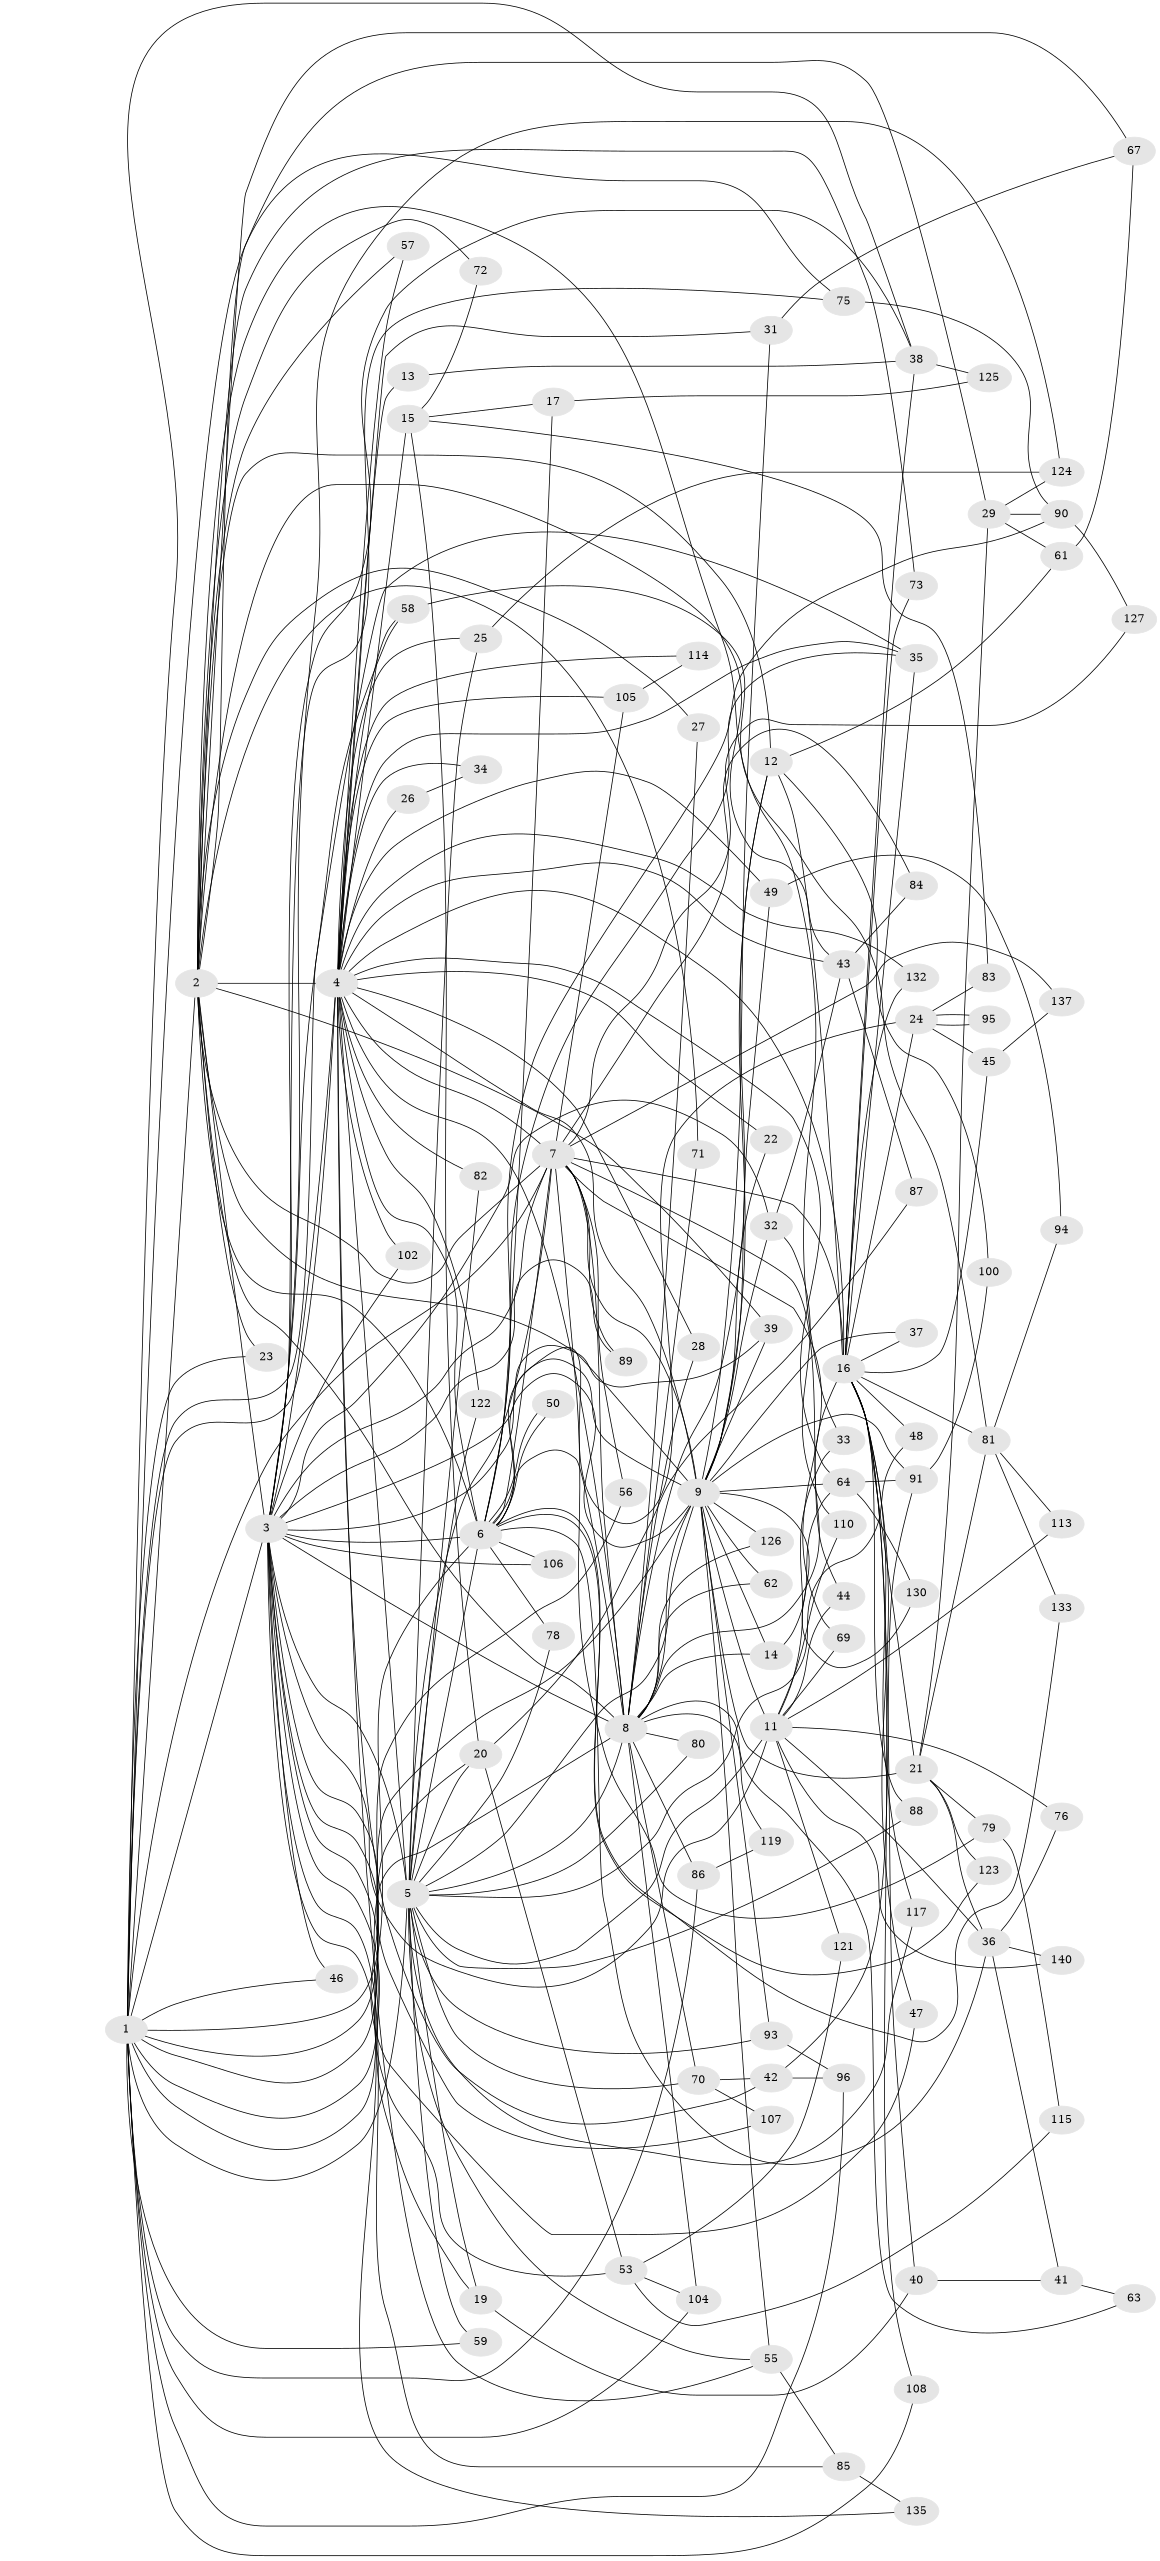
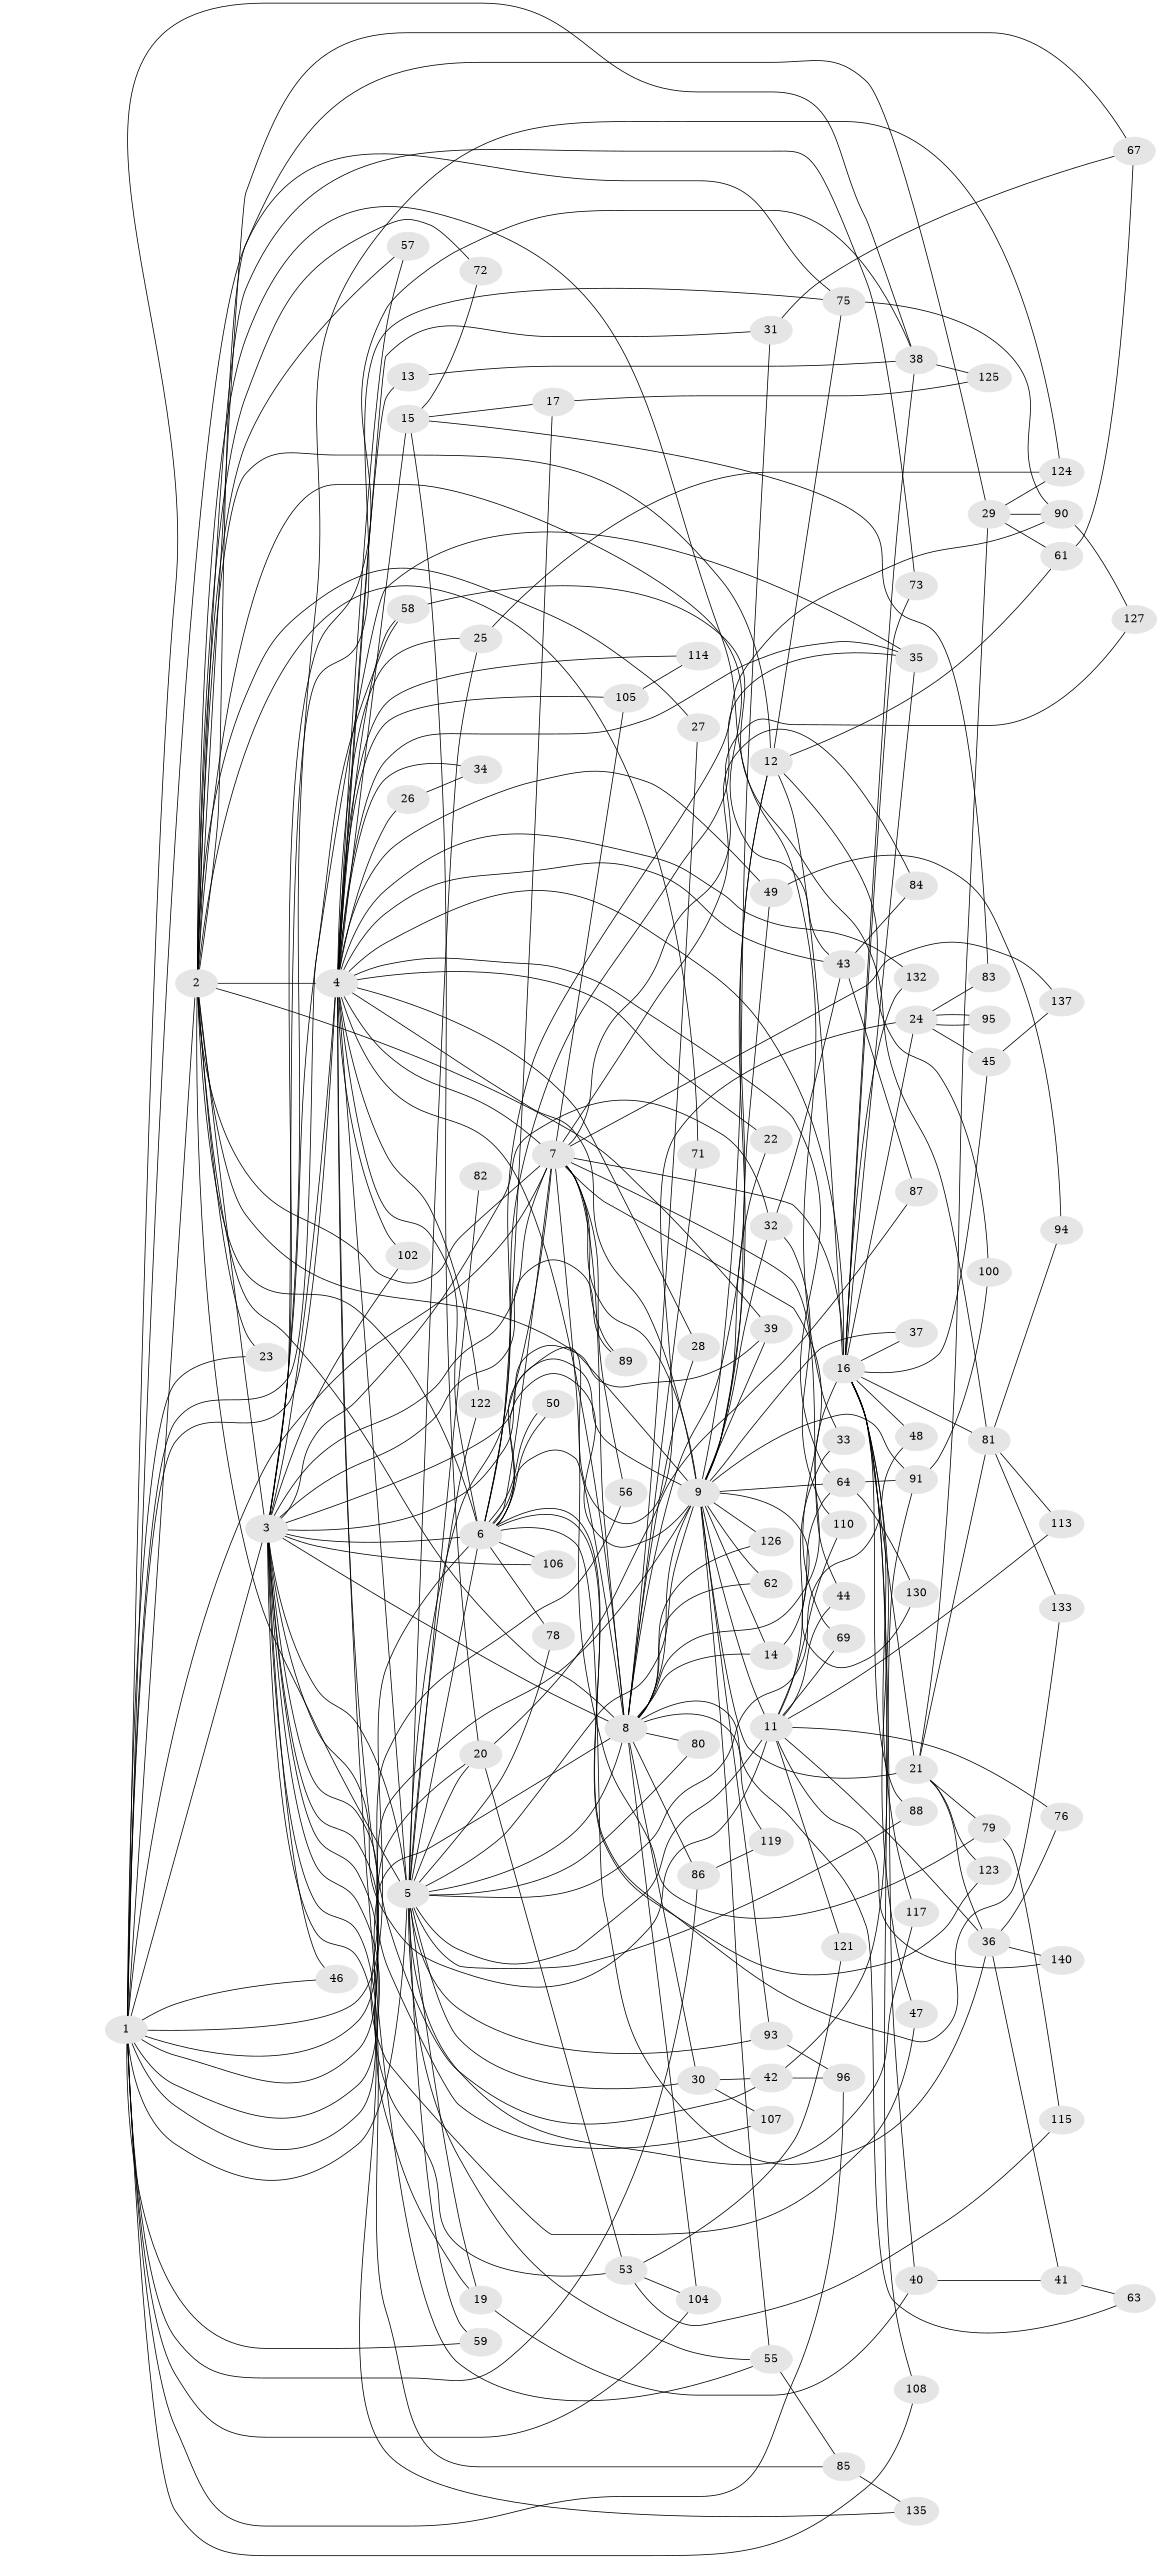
edge "75" -- "12": added
edge "4" -- "82": removed
edge "2" -- "5": added
node "70": label "70" -> "30"
